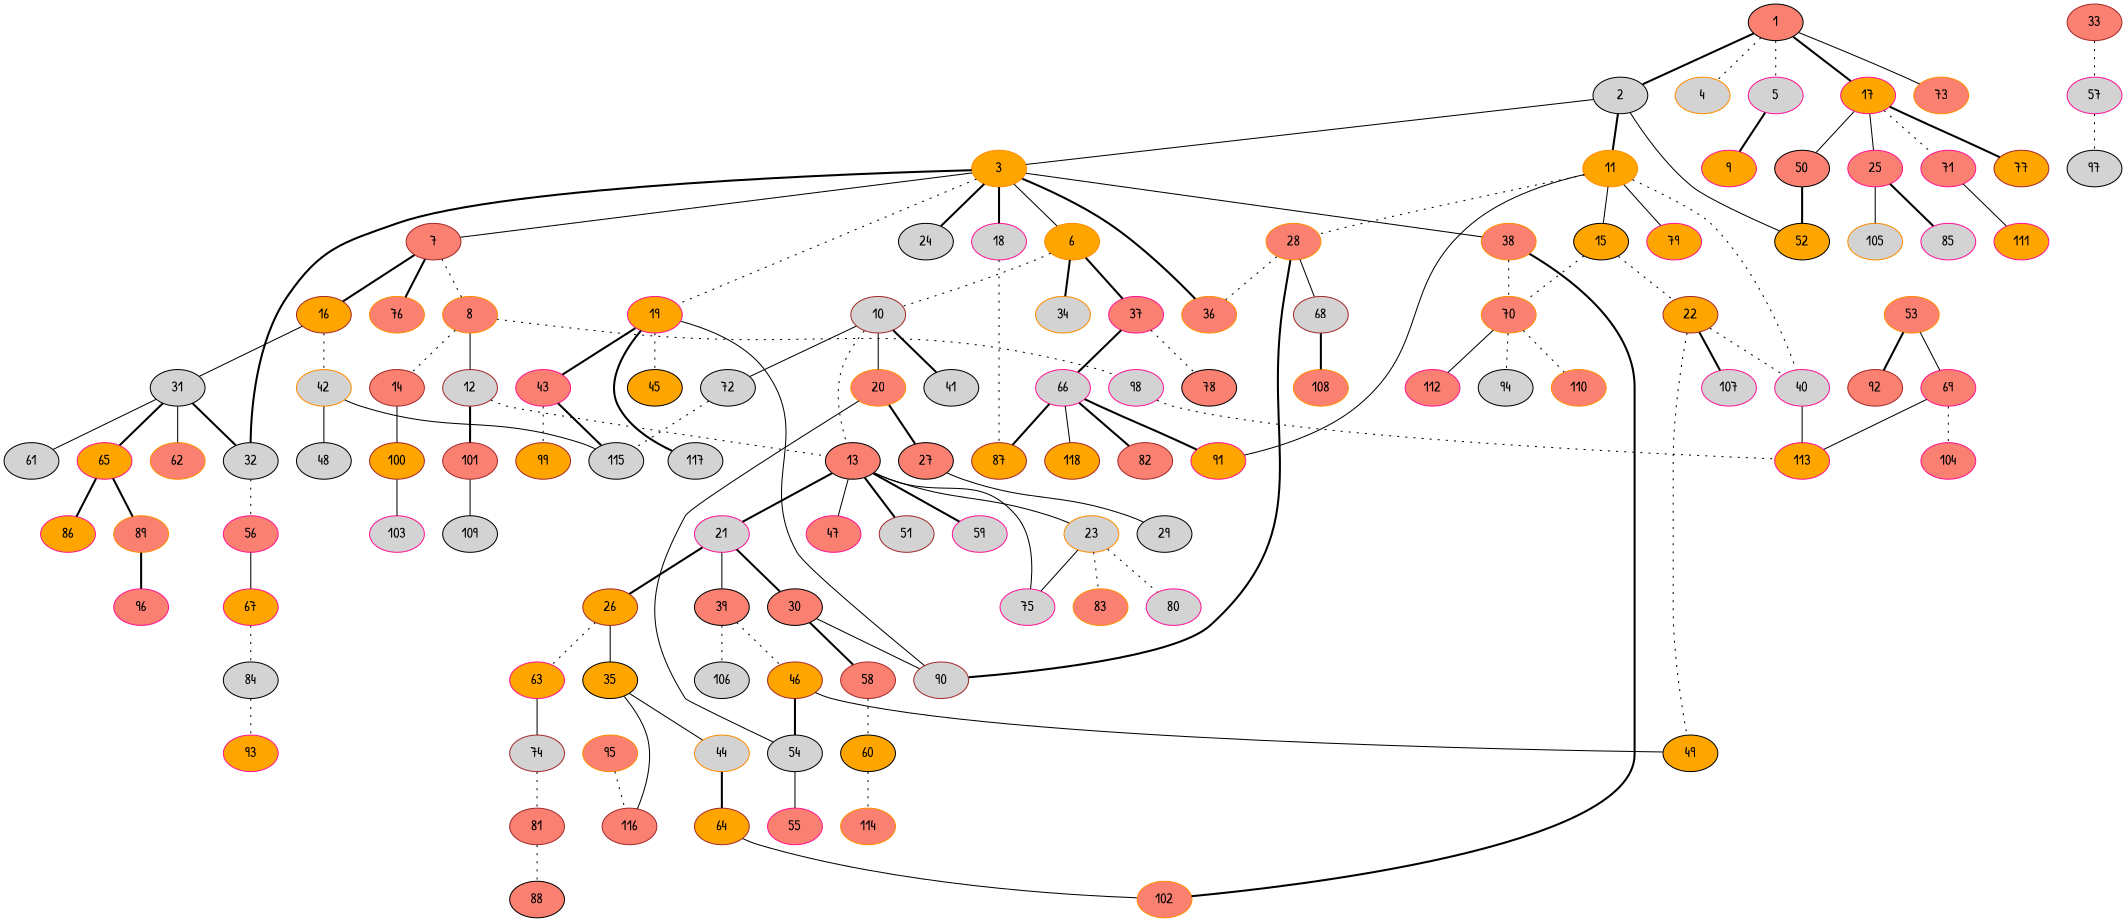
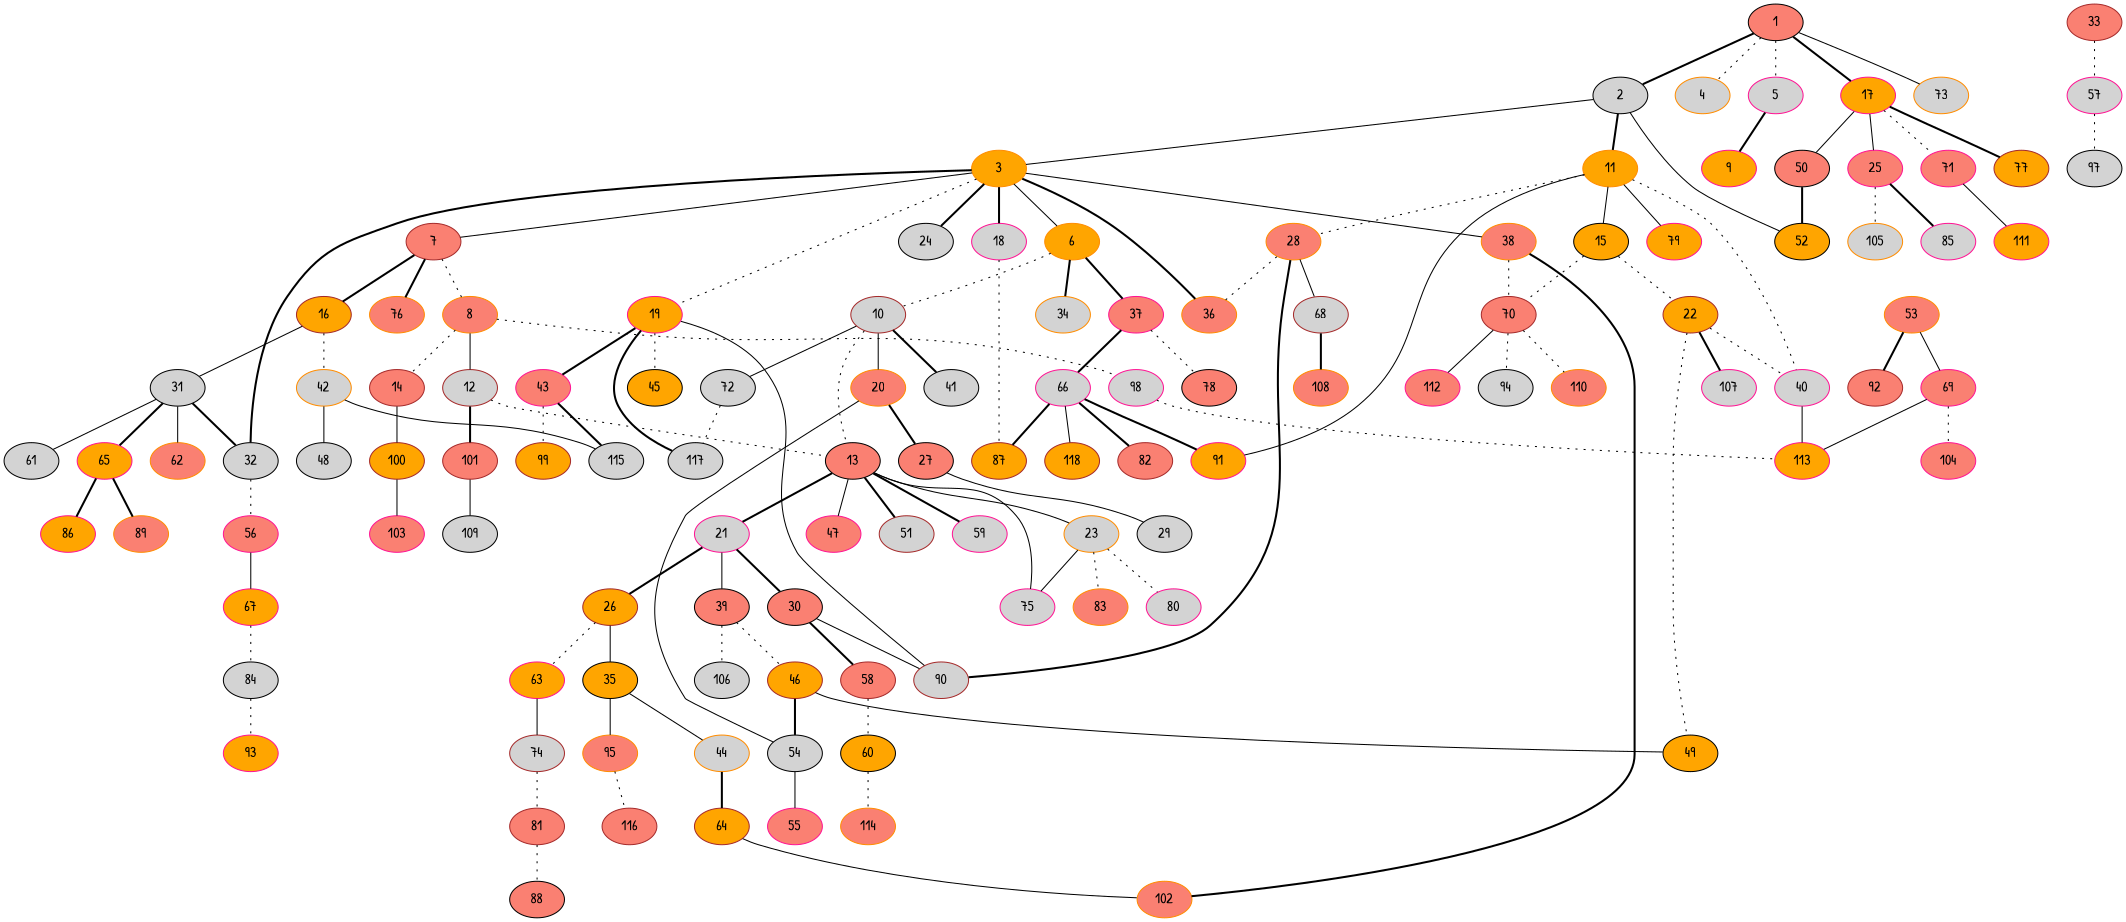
node "73": fillcolor salmon -> lightgrey
edge "25" -- "105": style solid -> dotted
node "70": color darkorange -> brown
edge "72" -- "115": now "72" -- "117"
node "103": fillcolor lightgrey -> salmon
node "96": removed
edge "35" -- "116": now "35" -- "95"
